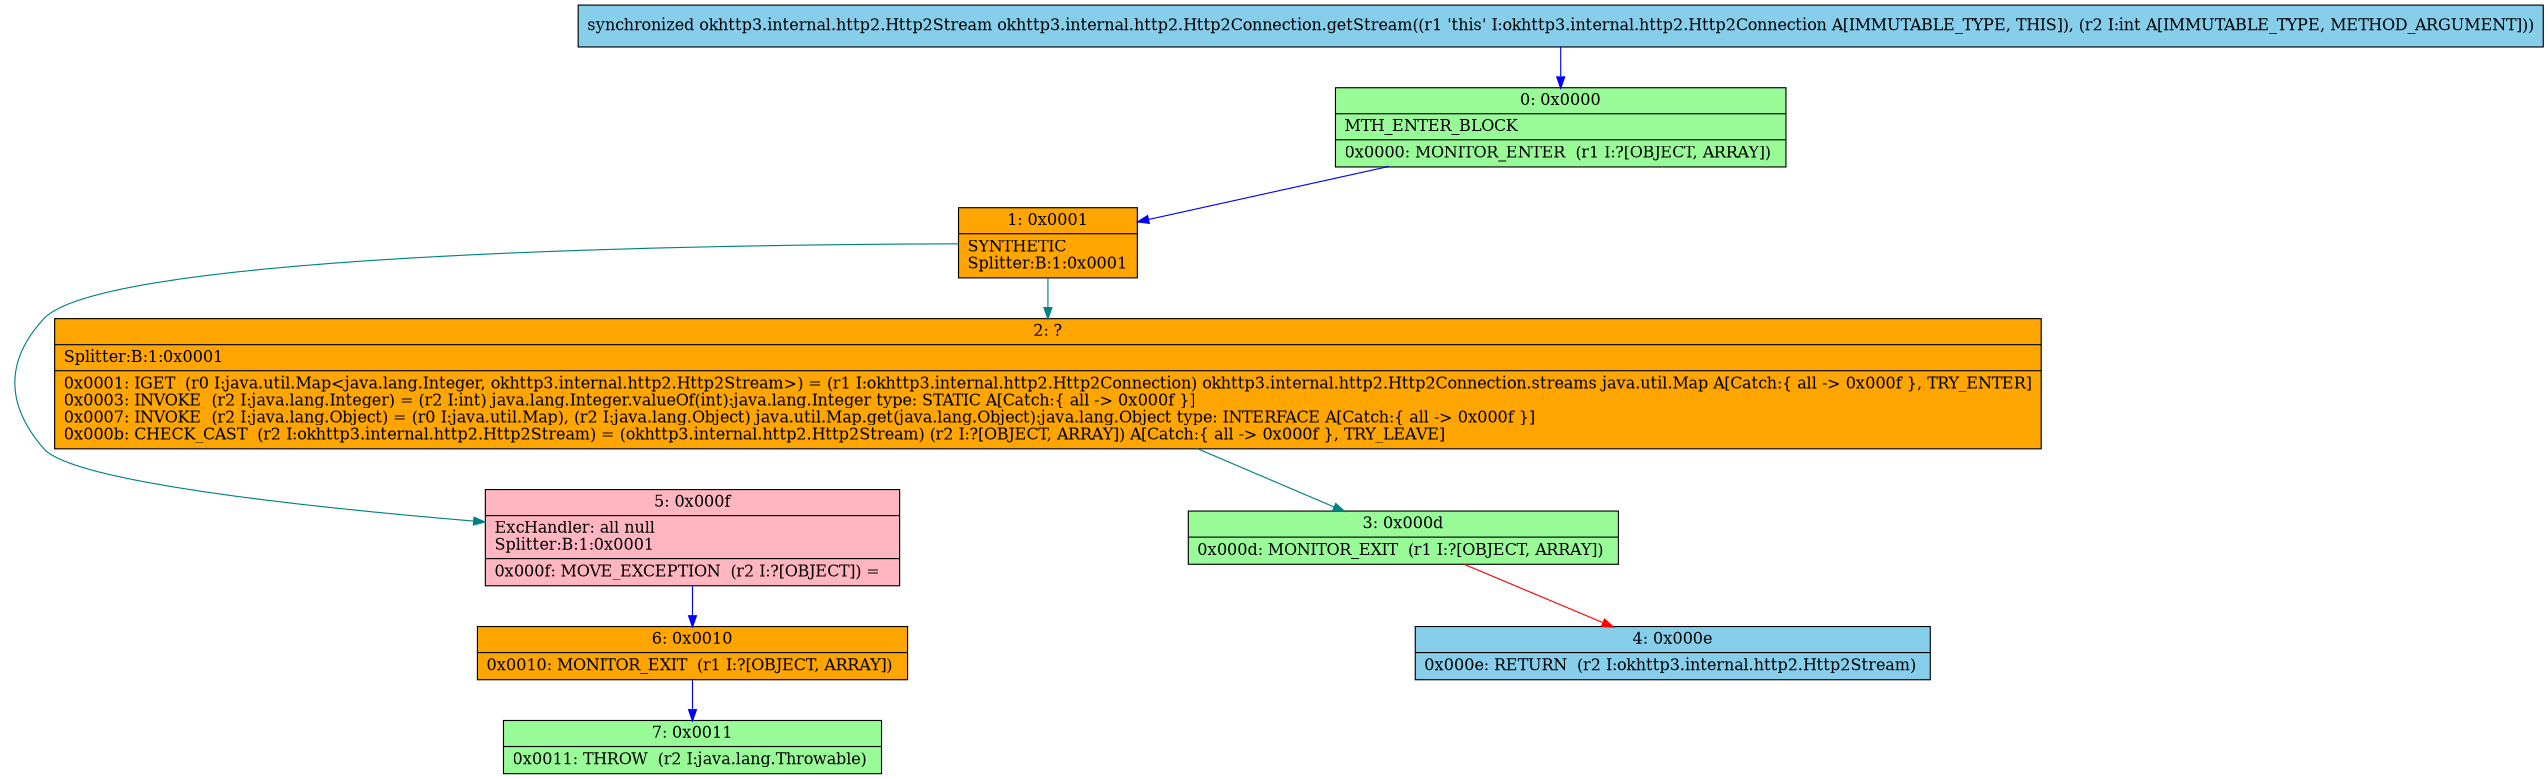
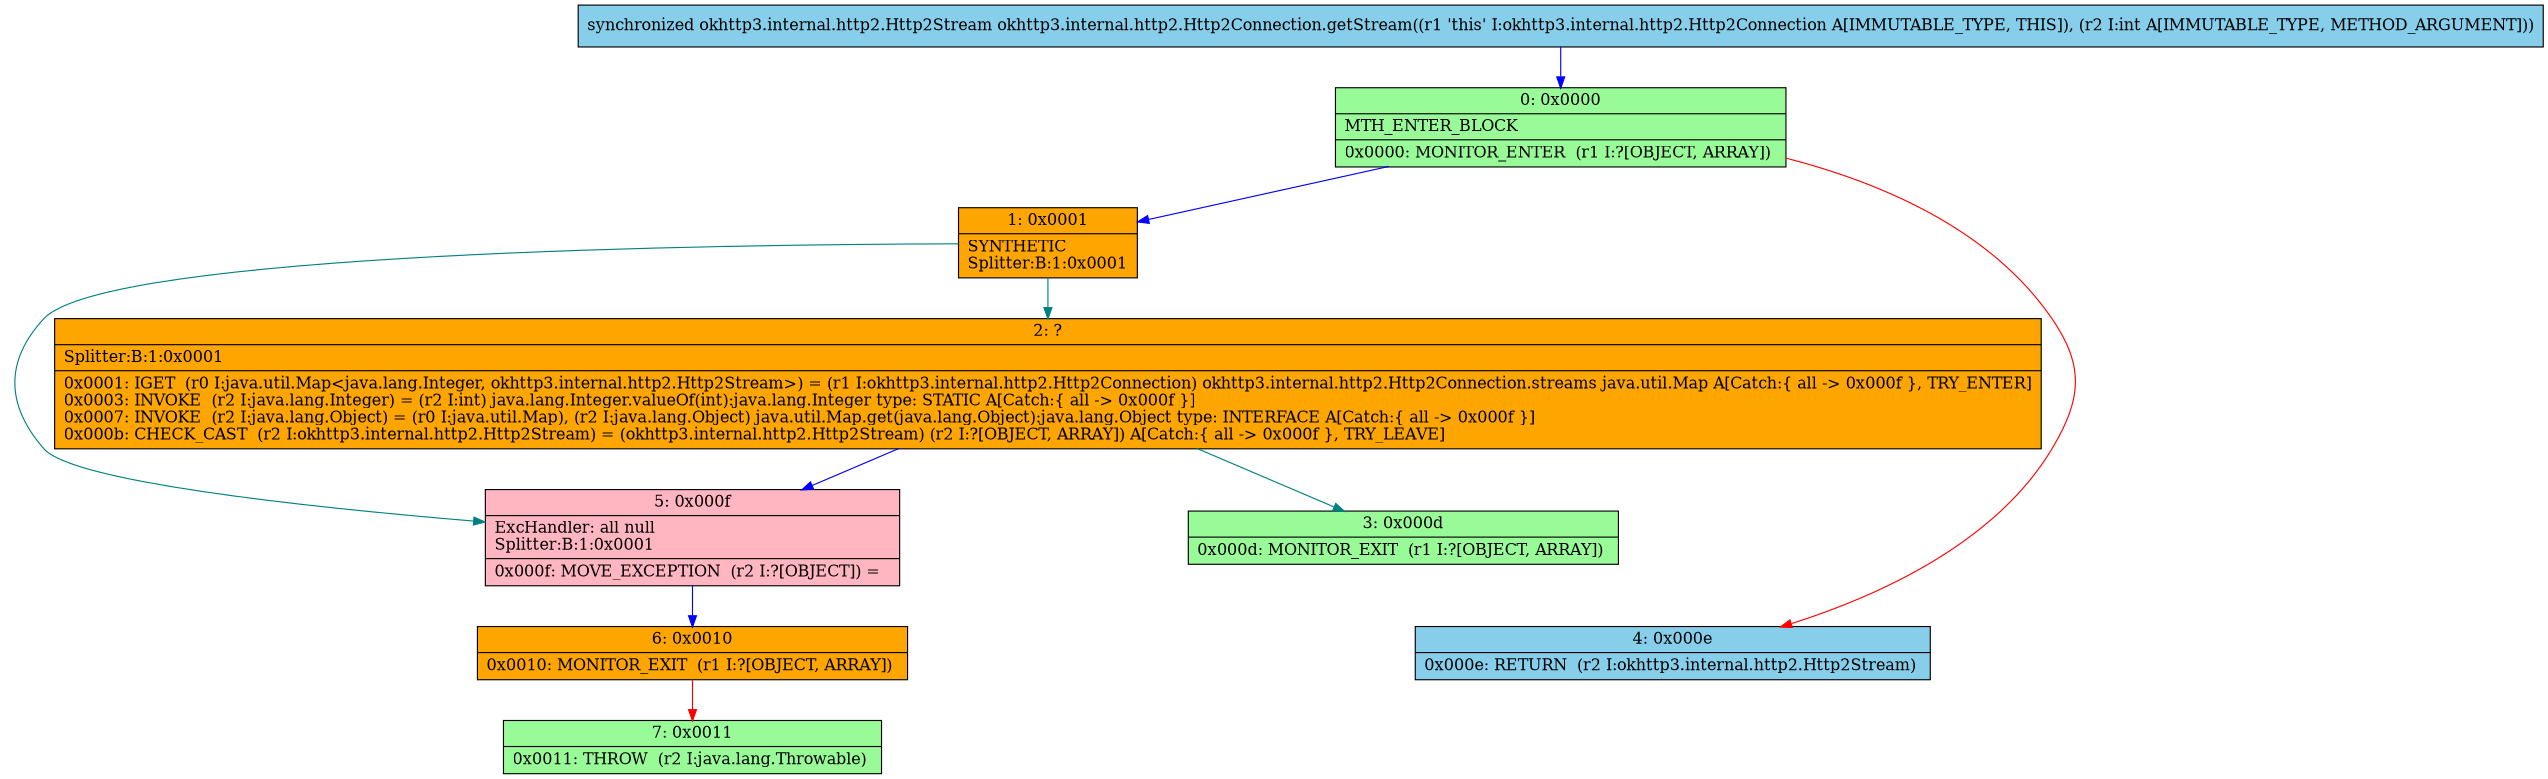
edge "2: ?" -> "5: 0x000f": added
edge "3: 0x000d" -> "4: 0x000e": now "0: 0x0000" -> "4: 0x000e"
edge "6: 0x0010" -> "7: 0x0011": color blue -> red
